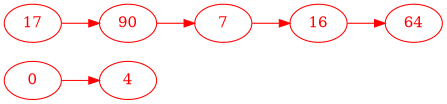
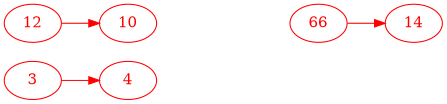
node "17": label "17" -> "12"
node "90": label "90" -> "10"
node "7": removed
node "16": label "16" -> "66"
node "64": label "64" -> "14"
node "0": label "0" -> "3"
